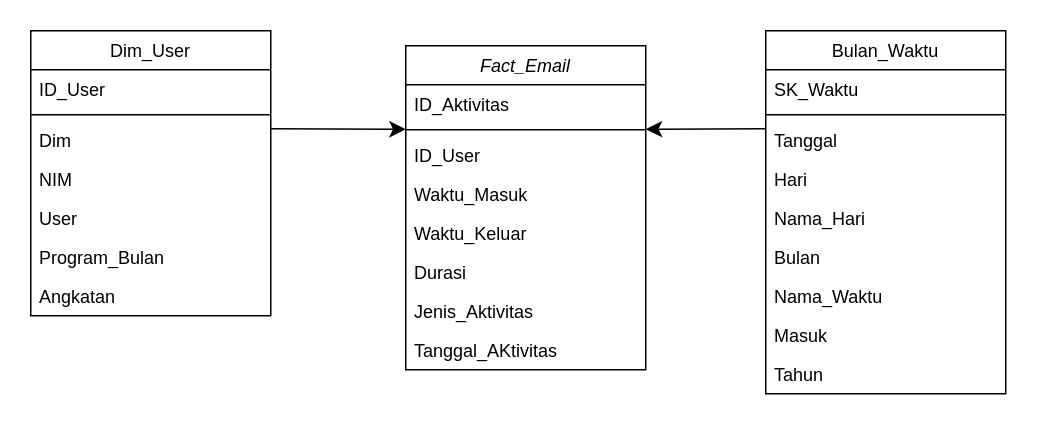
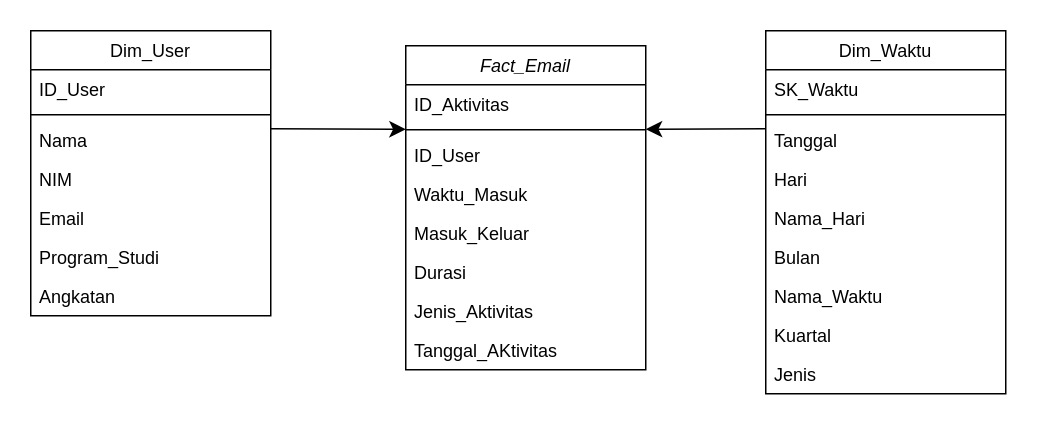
node "Bulan_Waktu": label "Bulan_Waktu" -> "Dim_Waktu"
node "Dim": label "Dim" -> "Nama"
node "User": label "User" -> "Email"
node "Waktu_Keluar": label "Waktu_Keluar" -> "Masuk_Keluar"
node "Program_Bulan": label "Program_Bulan" -> "Program_Studi"
node "Masuk": label "Masuk" -> "Kuartal"
node "Tahun": label "Tahun" -> "Jenis"
